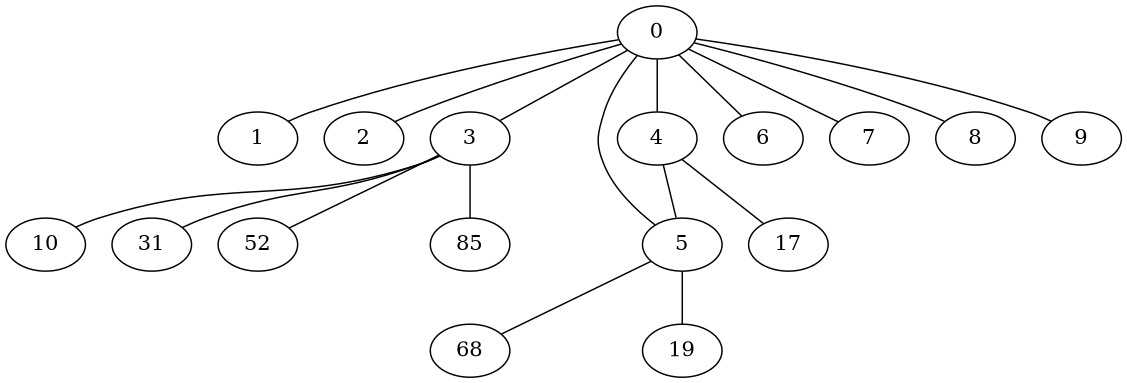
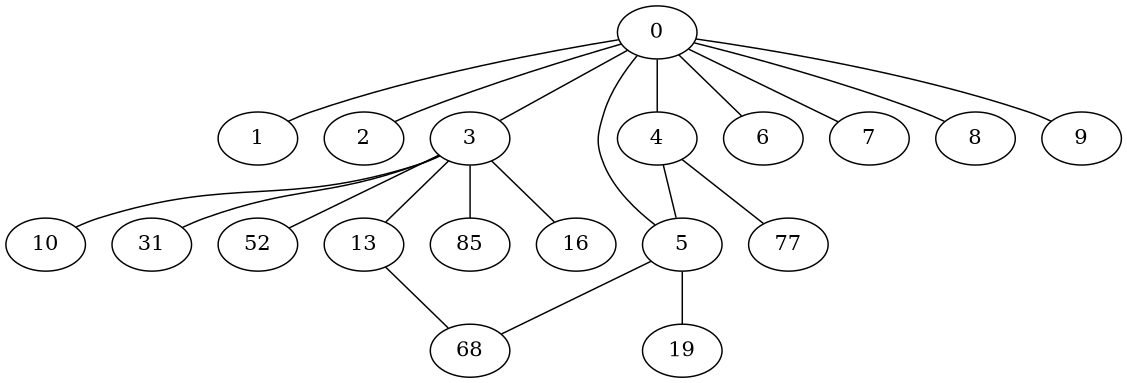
node "13": added
node "16": added
node "17": label "17" -> "77"
